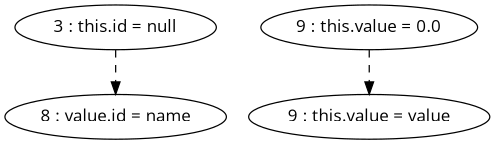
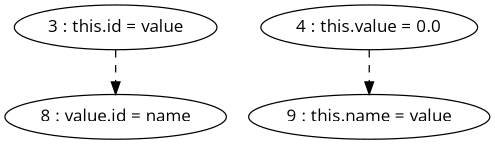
node "3 : this.id = null": label "3 : this.id = null" -> "3 : this.id = value"
node "9 : this.value = 0.0": label "9 : this.value = 0.0" -> "4 : this.value = 0.0"
node "9 : this.value = value": label "9 : this.value = value" -> "9 : this.name = value"
